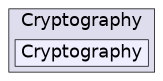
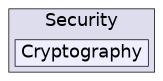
cluster "Cryptography": label "Cryptography" -> "Security"
